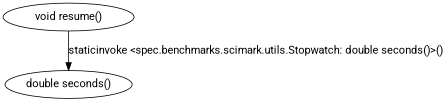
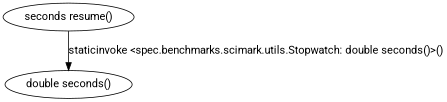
node "void resume()": label "void resume()" -> "seconds resume()"
